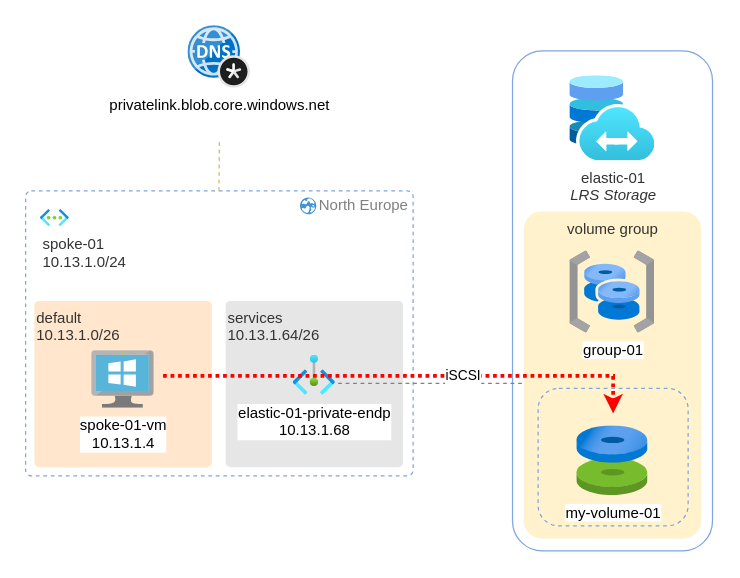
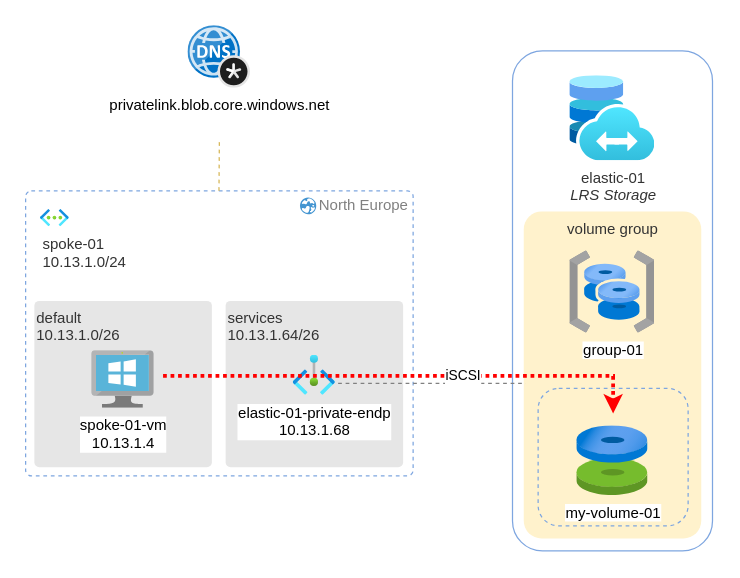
node "default 10.13.1.0/26": fillcolor #ffe6cc -> #e6e6e6
